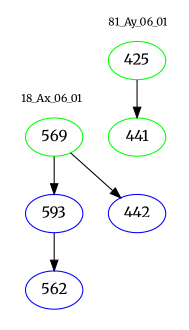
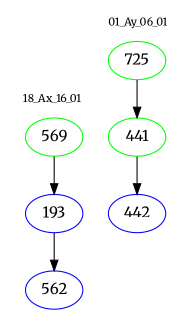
cluster "81_Ay_06_01": label "81_Ay_06_01" -> "01_Ay_06_01"
node "425": label "425" -> "725"
cluster "18_Ax_06_01": label "18_Ax_06_01" -> "18_Ax_16_01"
edge "569" -> "442": now "441" -> "442"
node "593": label "593" -> "193"
